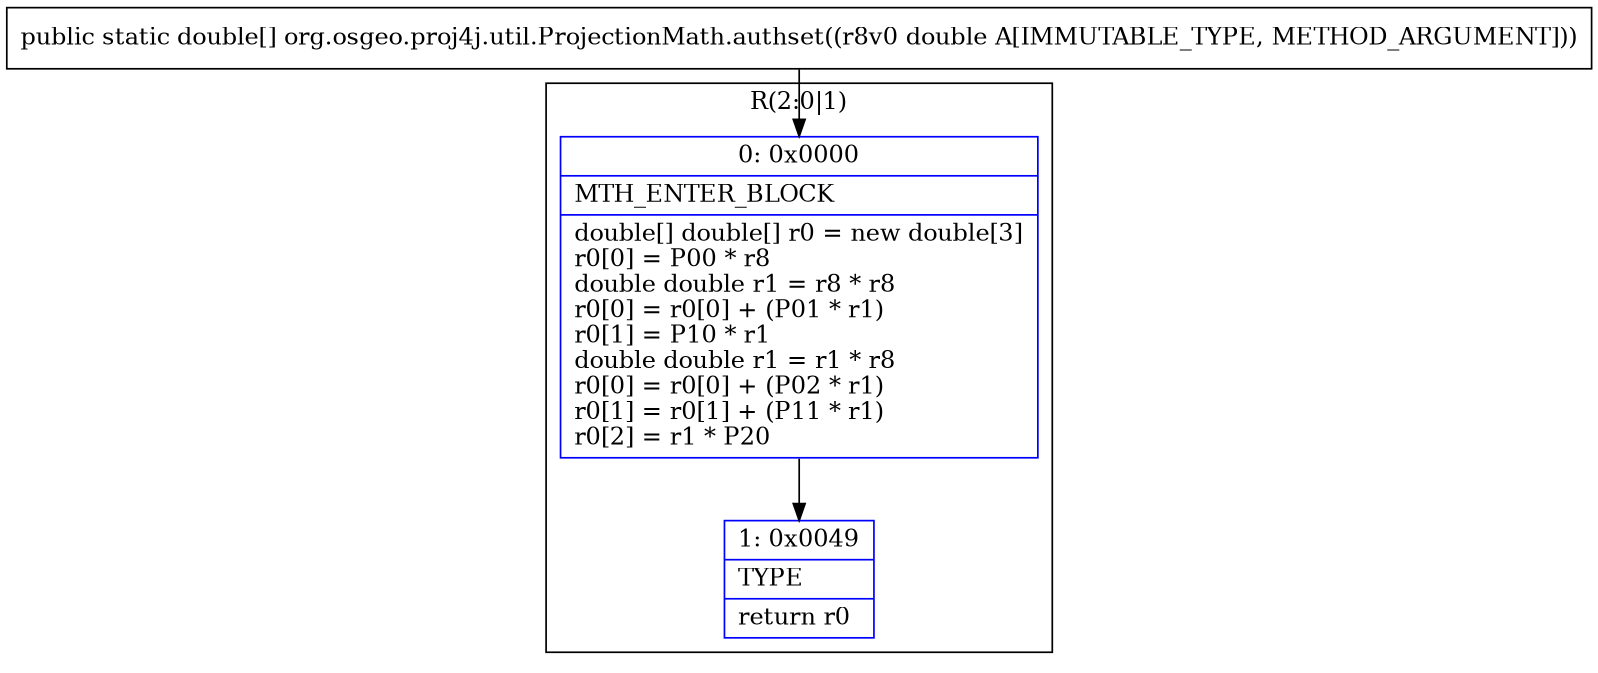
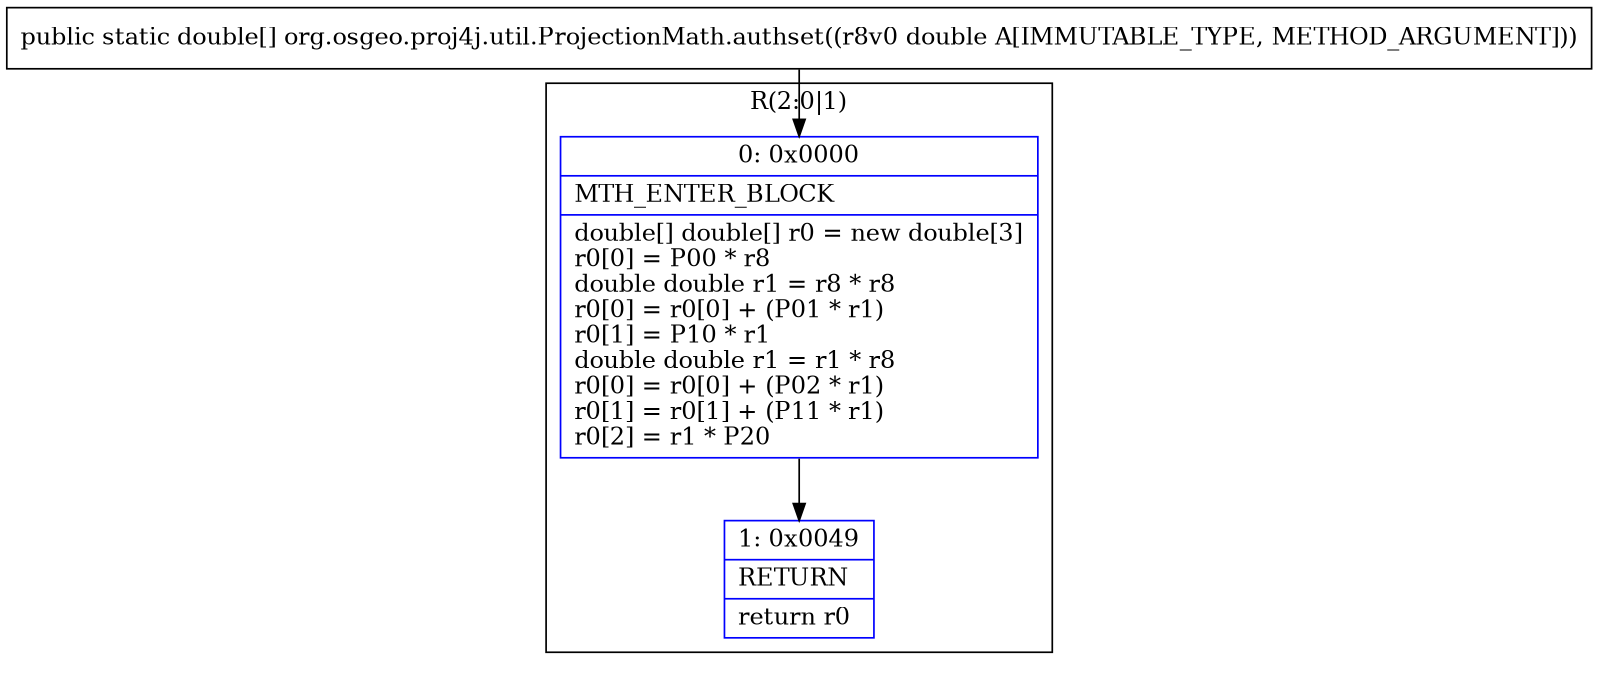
node "1: 0x0049": text "TYPE" -> "RETURN"
